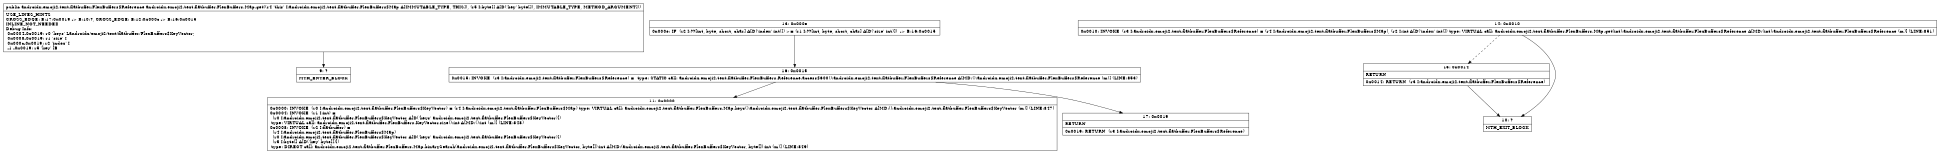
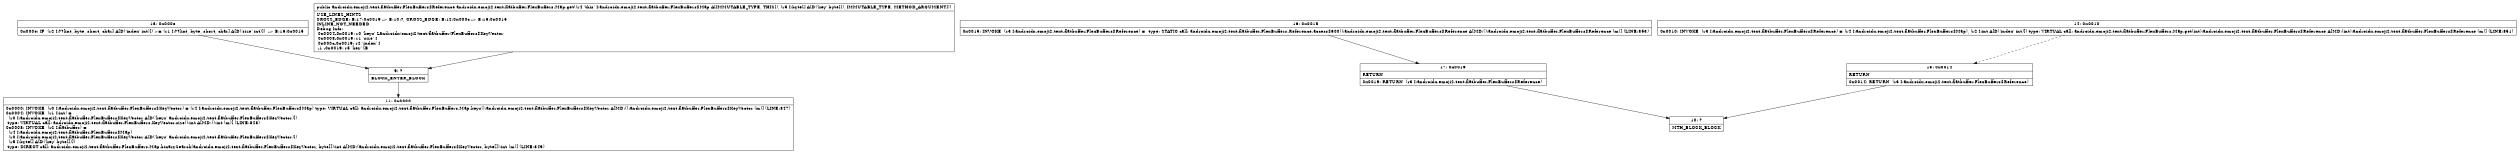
edge "13: 0x000e" -> "16: 0x0015": now "13: 0x000e" -> "9: ?"
edge "14: 0x0010" -> "10: ?": now "17: 0x0019" -> "10: ?"
node "9: ?": text "MTH_ENTER_BLOCK" -> "BLOCK_ENTER_BLOCK"
edge "16: 0x0015" -> "11: 0x0000": now "9: ?" -> "11: 0x0000"
node "10: ?": text "MTH_EXIT_BLOCK" -> "MTH_BLOCK_BLOCK"
